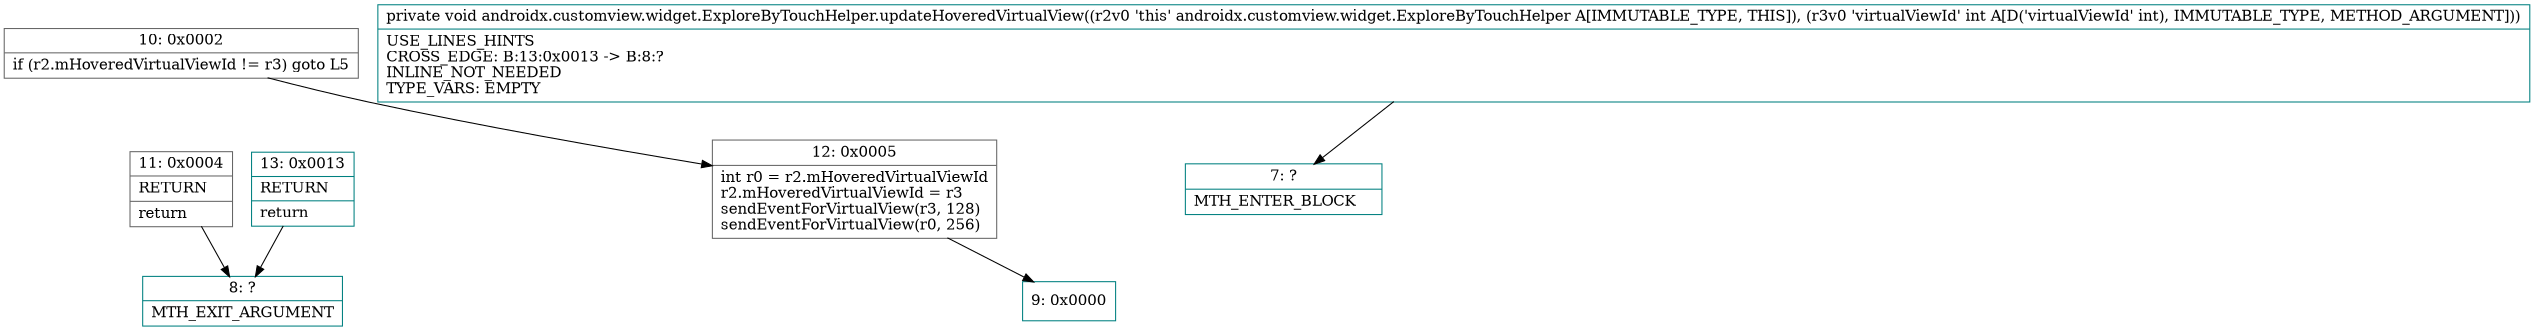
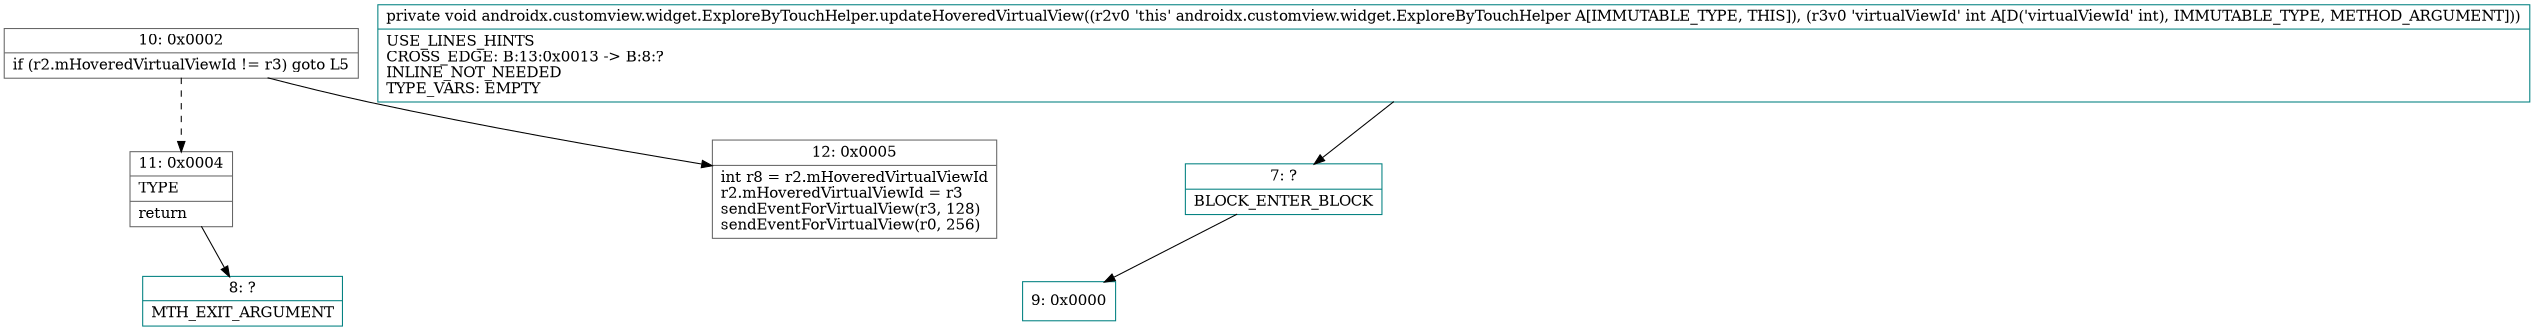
edge "10: 0x0002" -> "11: 0x0004": added
node "12: 0x0005": text "int r0 = r2.mHoveredVirtualViewId" -> "int r8 = r2.mHoveredVirtualViewId"
node "11: 0x0004": text "RETURN" -> "TYPE"
node "13: 0x0013": removed
node "7: ?": text "MTH_ENTER_BLOCK" -> "BLOCK_ENTER_BLOCK"
edge "12: 0x0005" -> "9: 0x0000": now "7: ?" -> "9: 0x0000"
